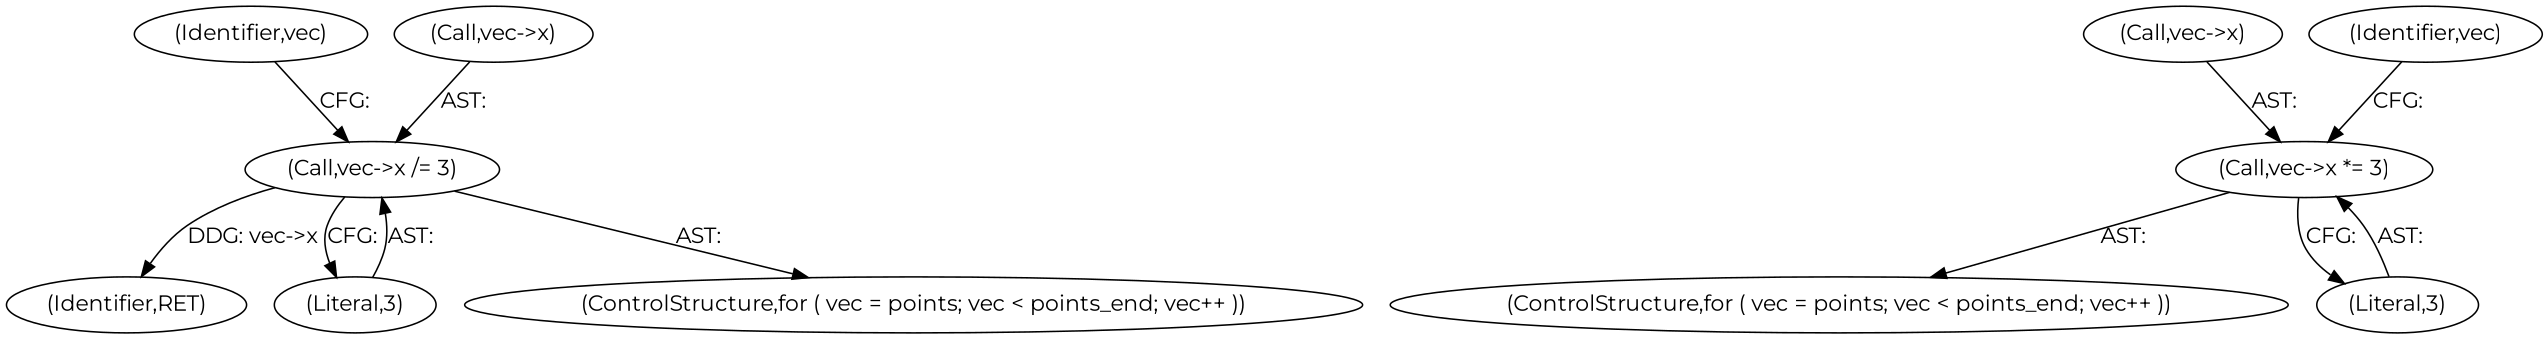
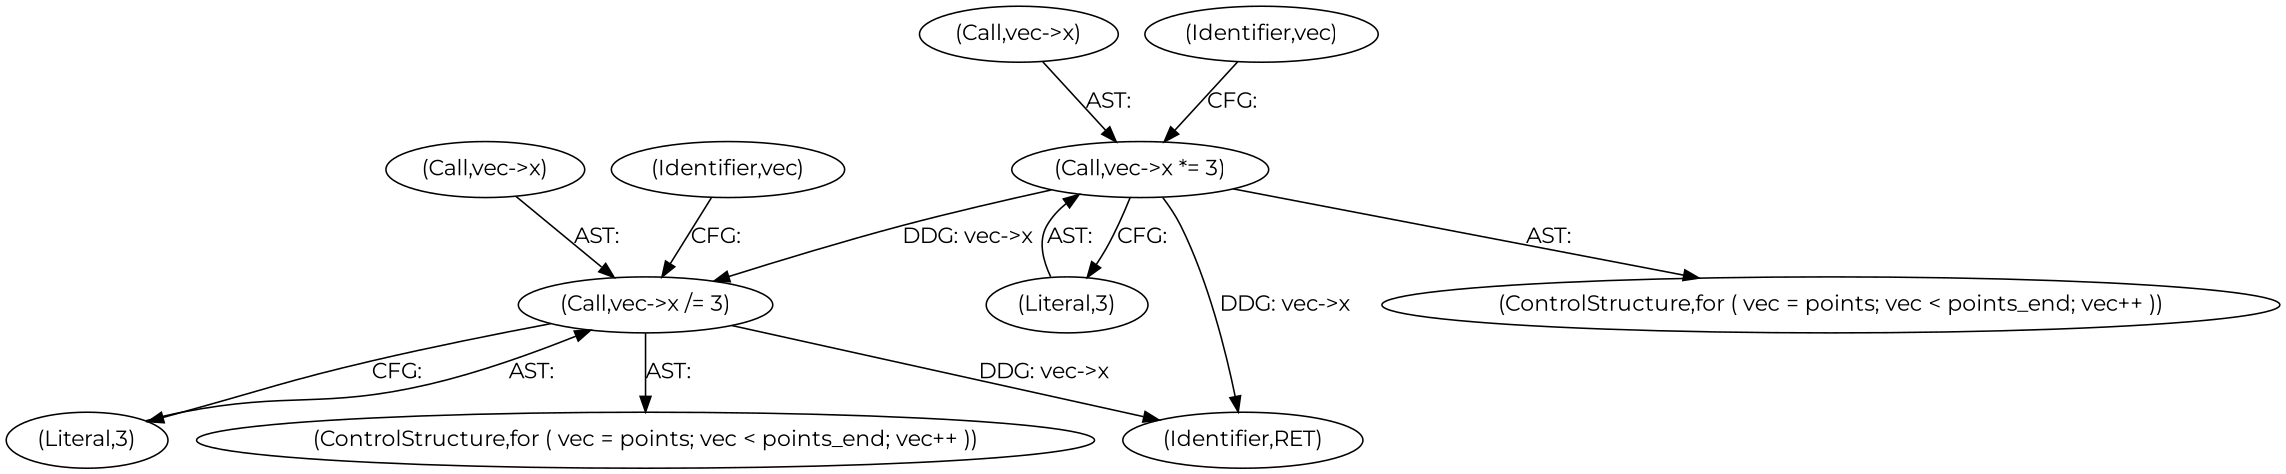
edge "(Call,vec->x *= 3)" -> "(Call,vec->x /= 3)": added, label "DDG: vec->x"
edge "(Call,vec->x *= 3)" -> "(Identifier,RET)": added, label "DDG: vec->x"
